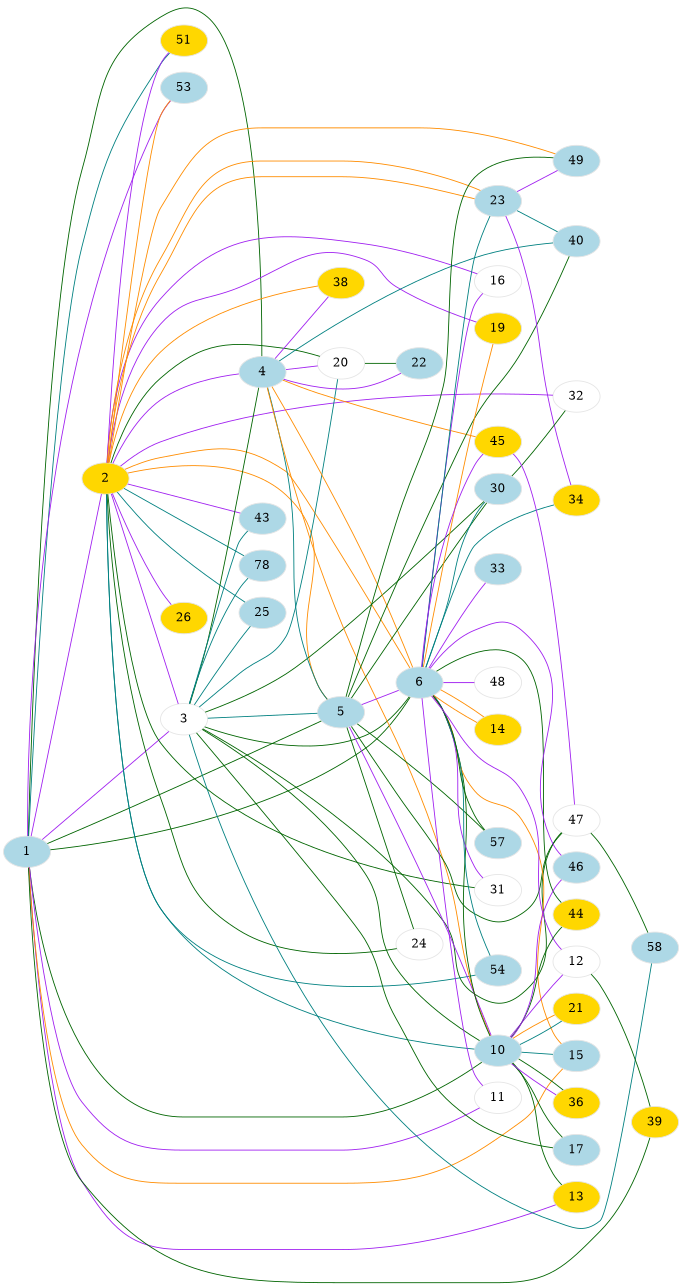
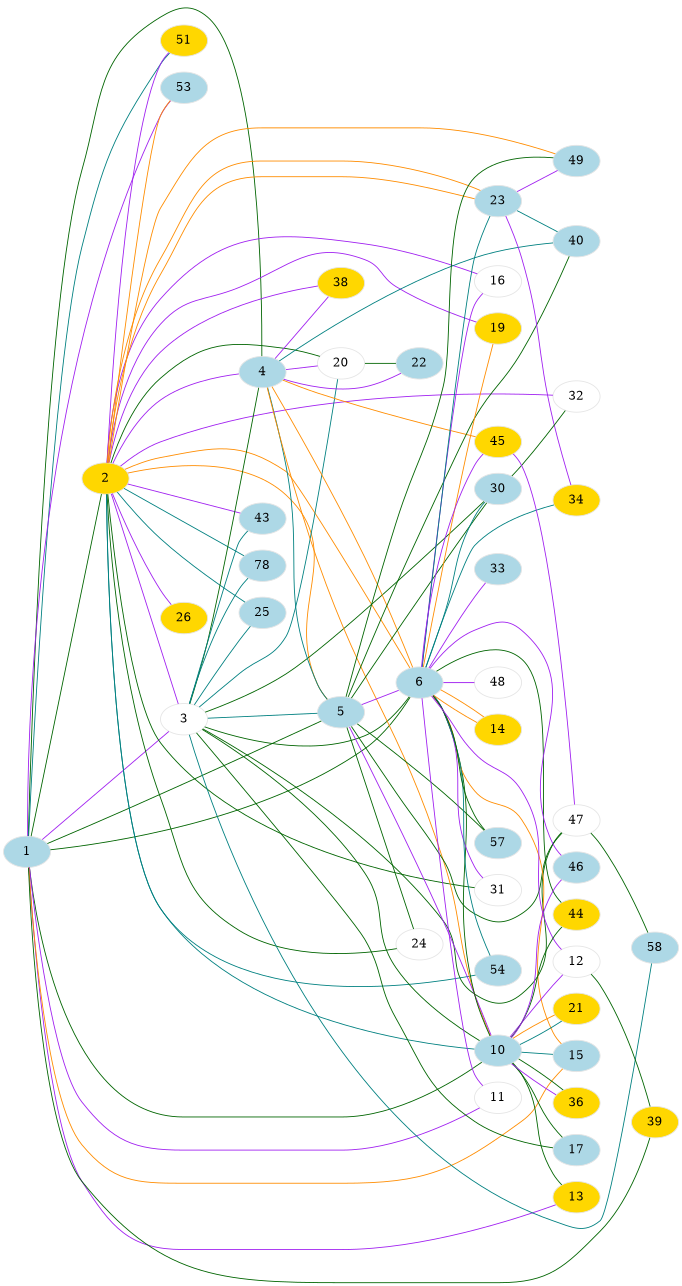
edge "38" -- "2": color darkorange -> purple
edge "2" -- "1": color purple -> darkgreen
